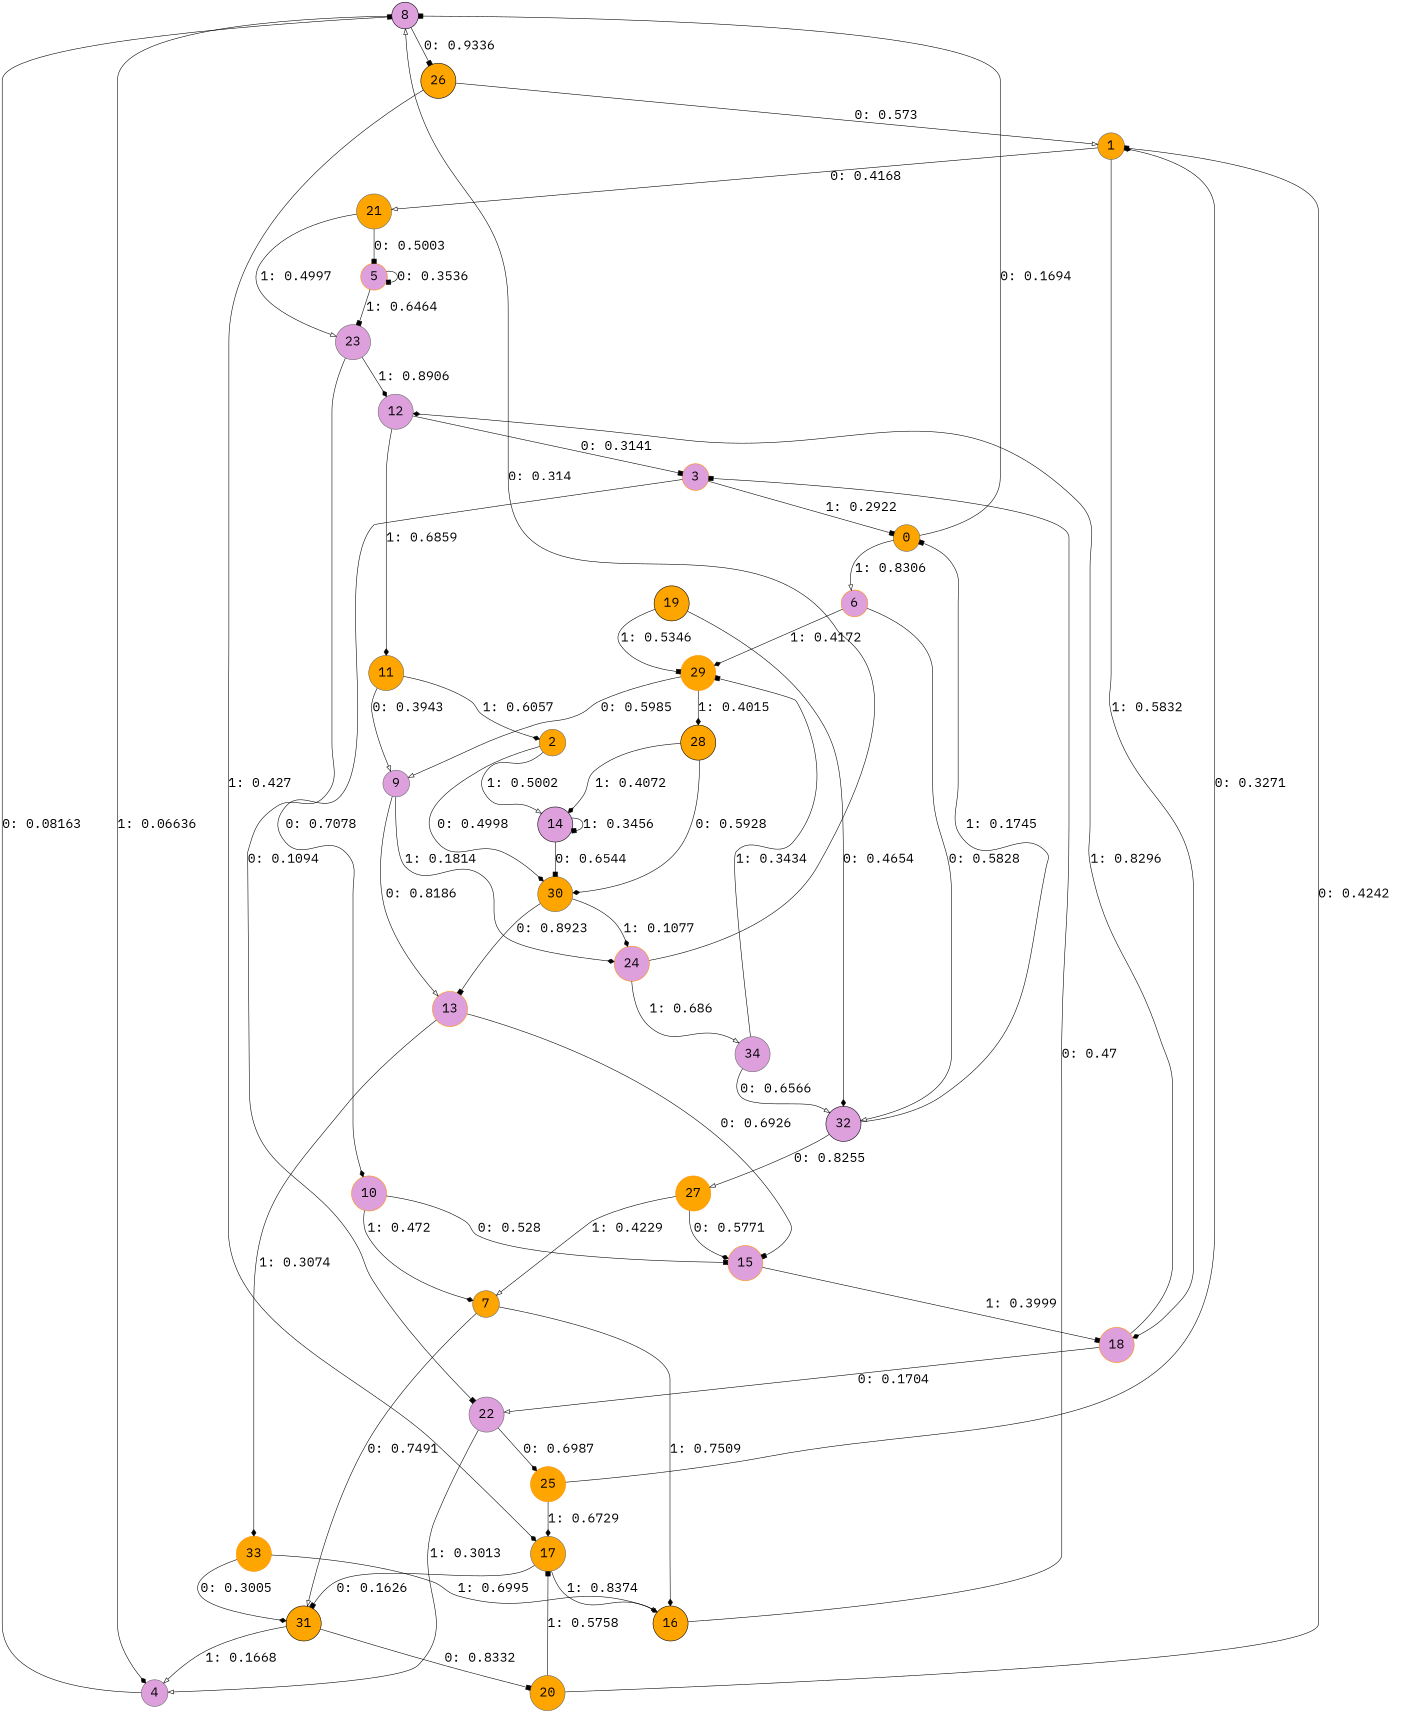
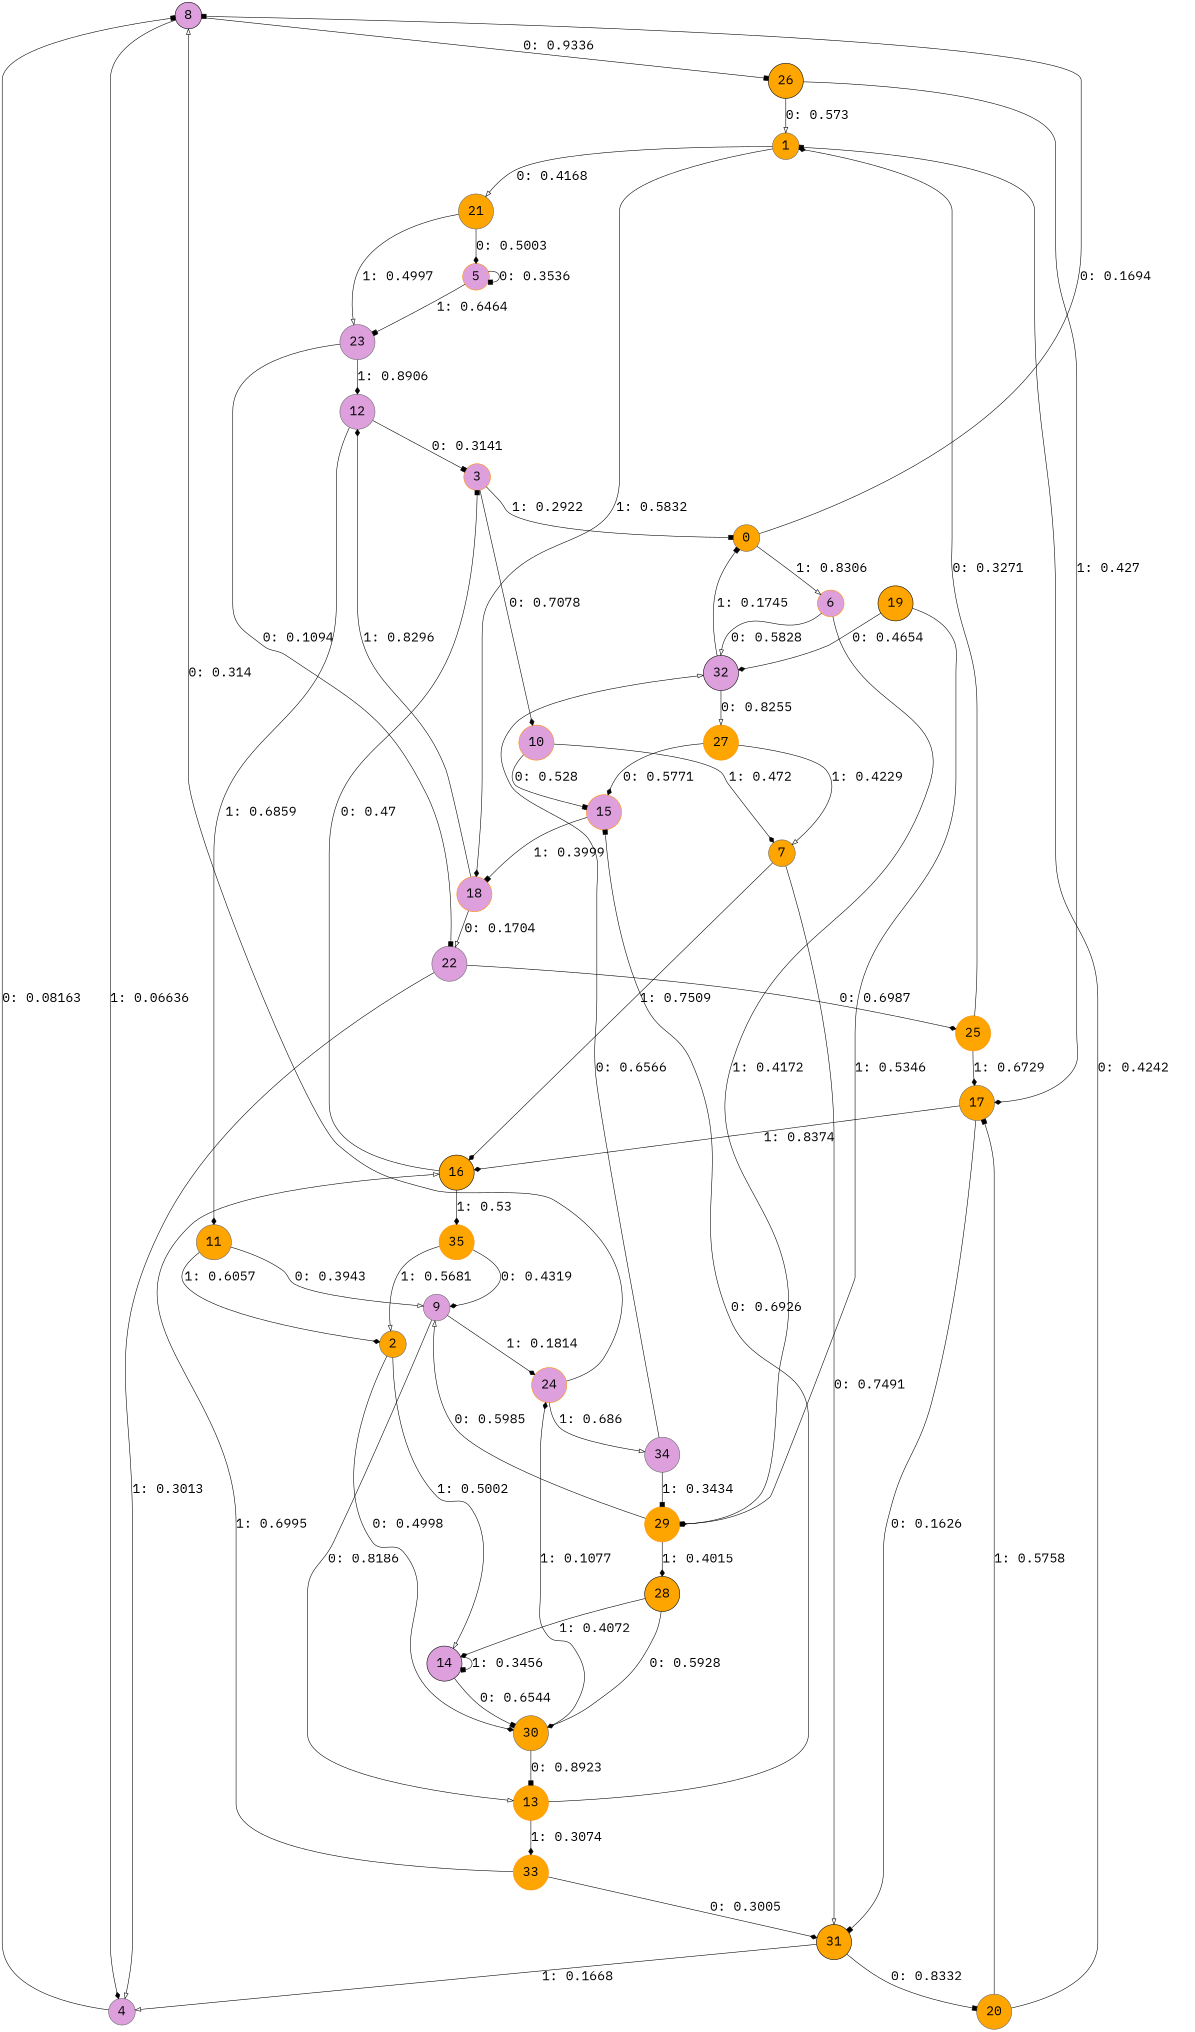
edge "21" -> "5": arrowhead box -> diamond
node "13": fillcolor plum -> orange
node "35": added
